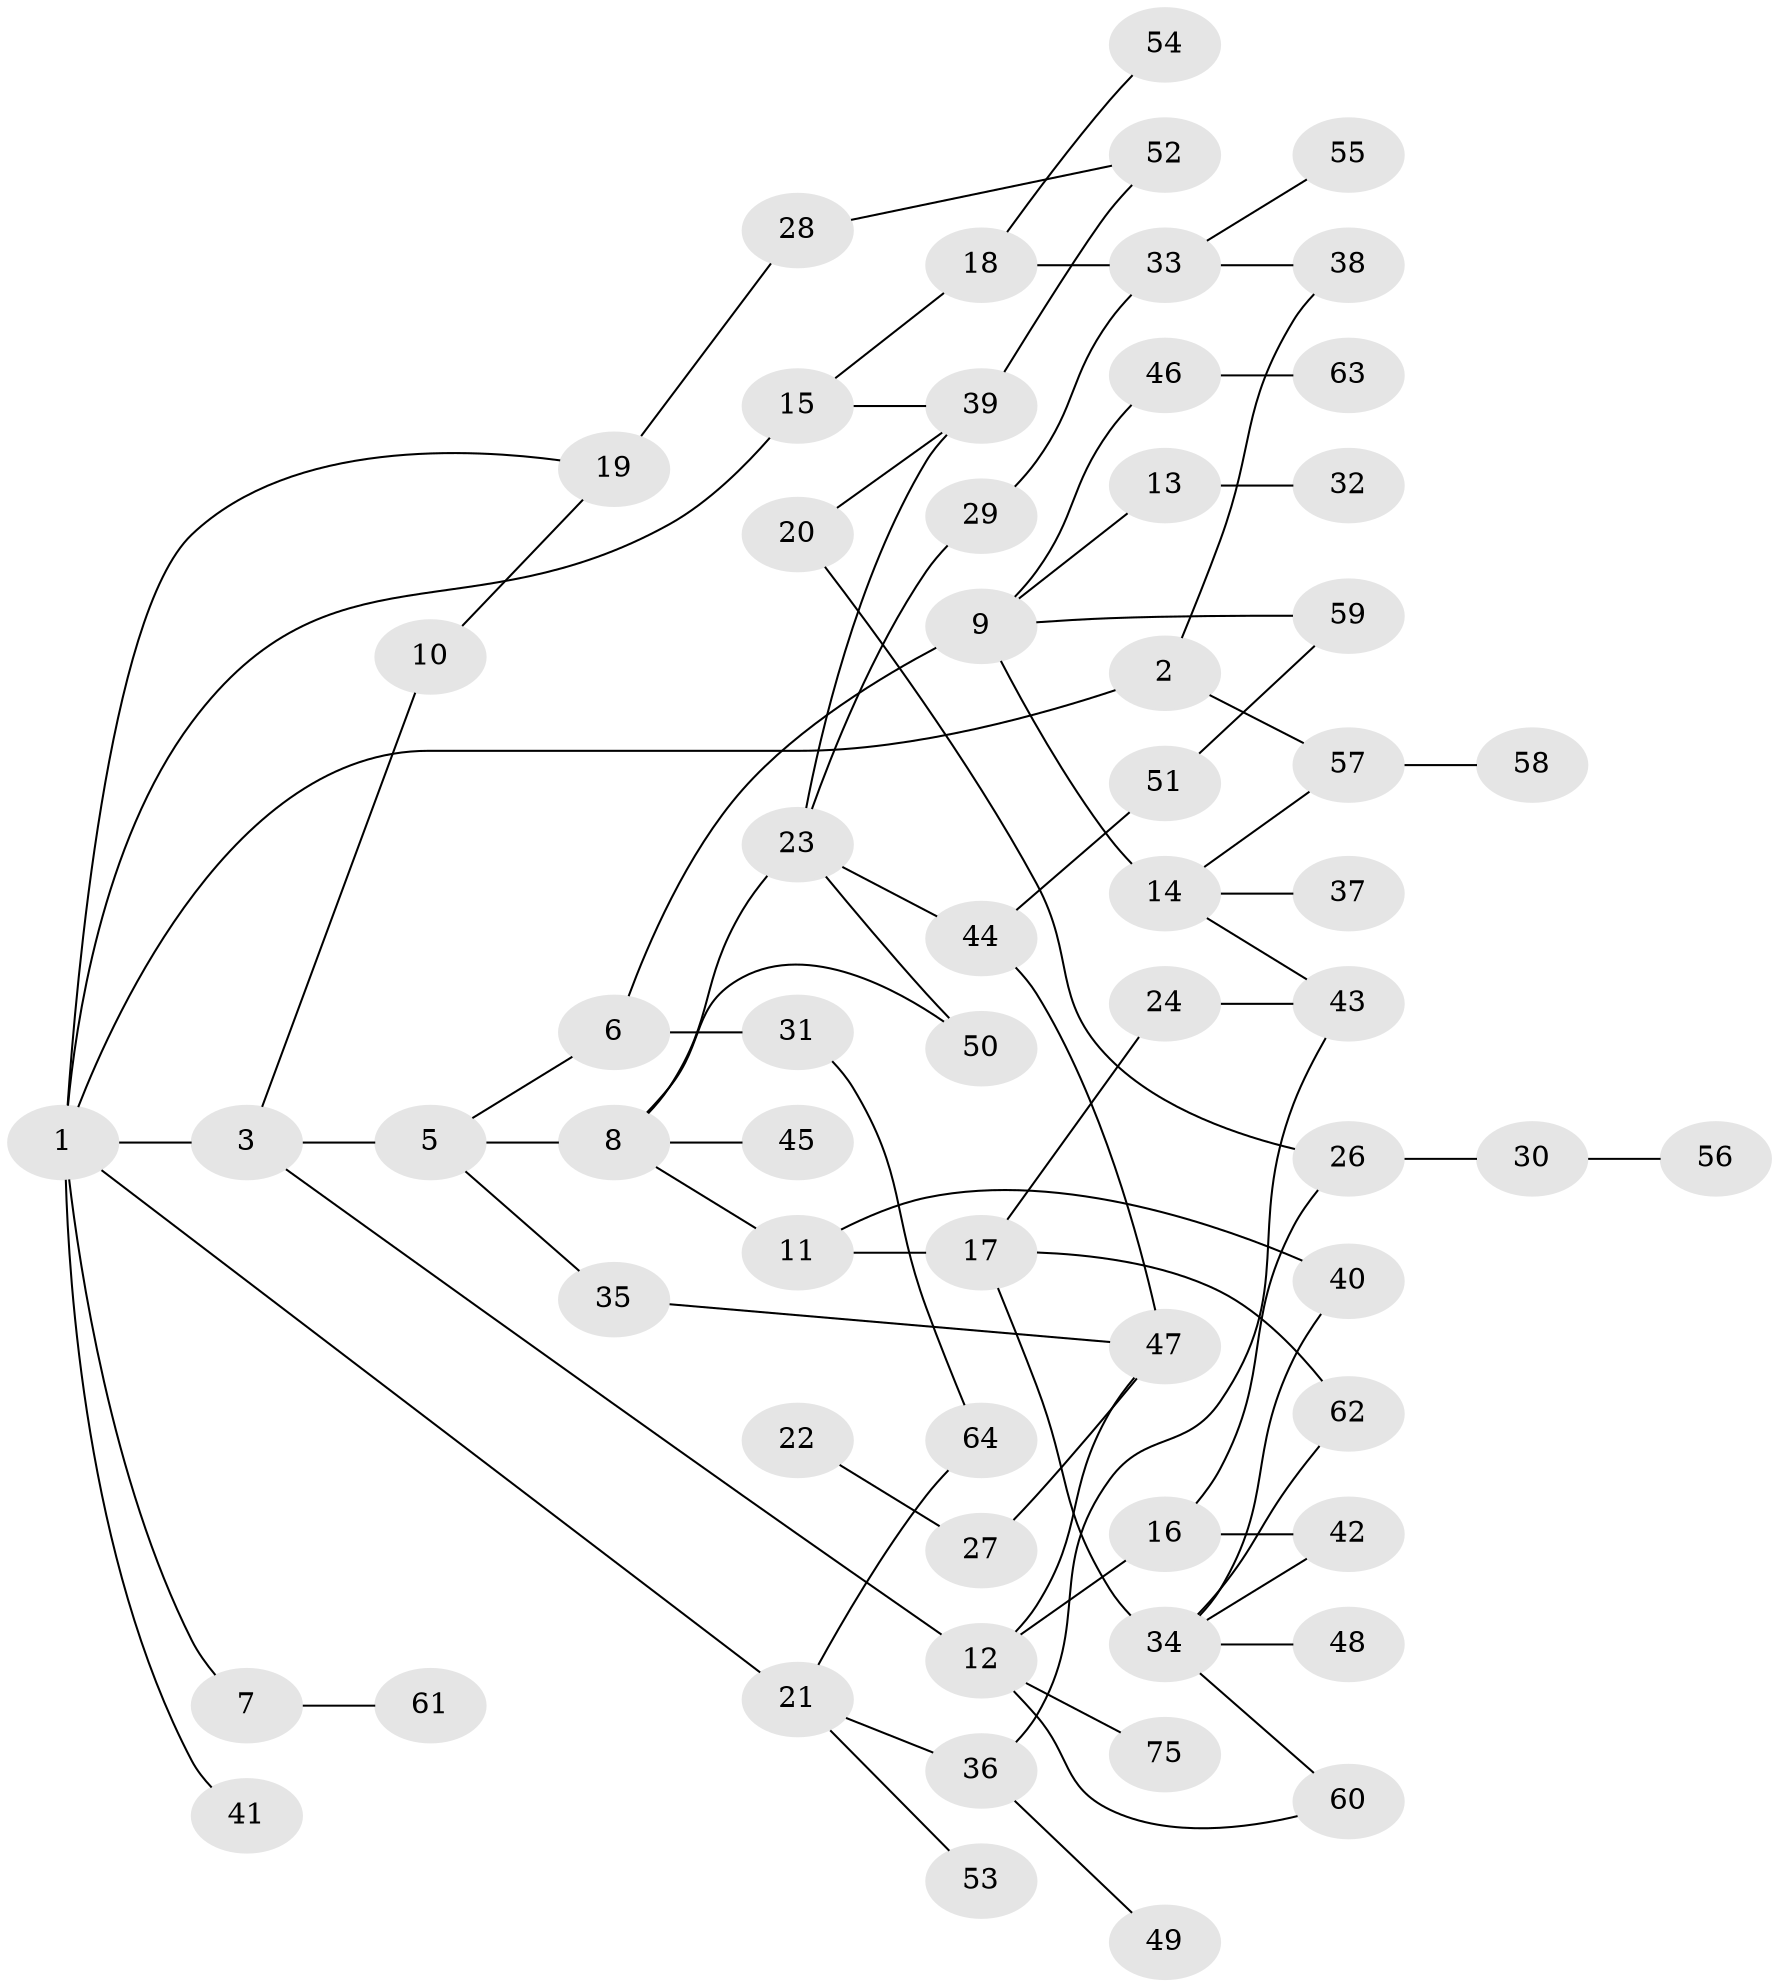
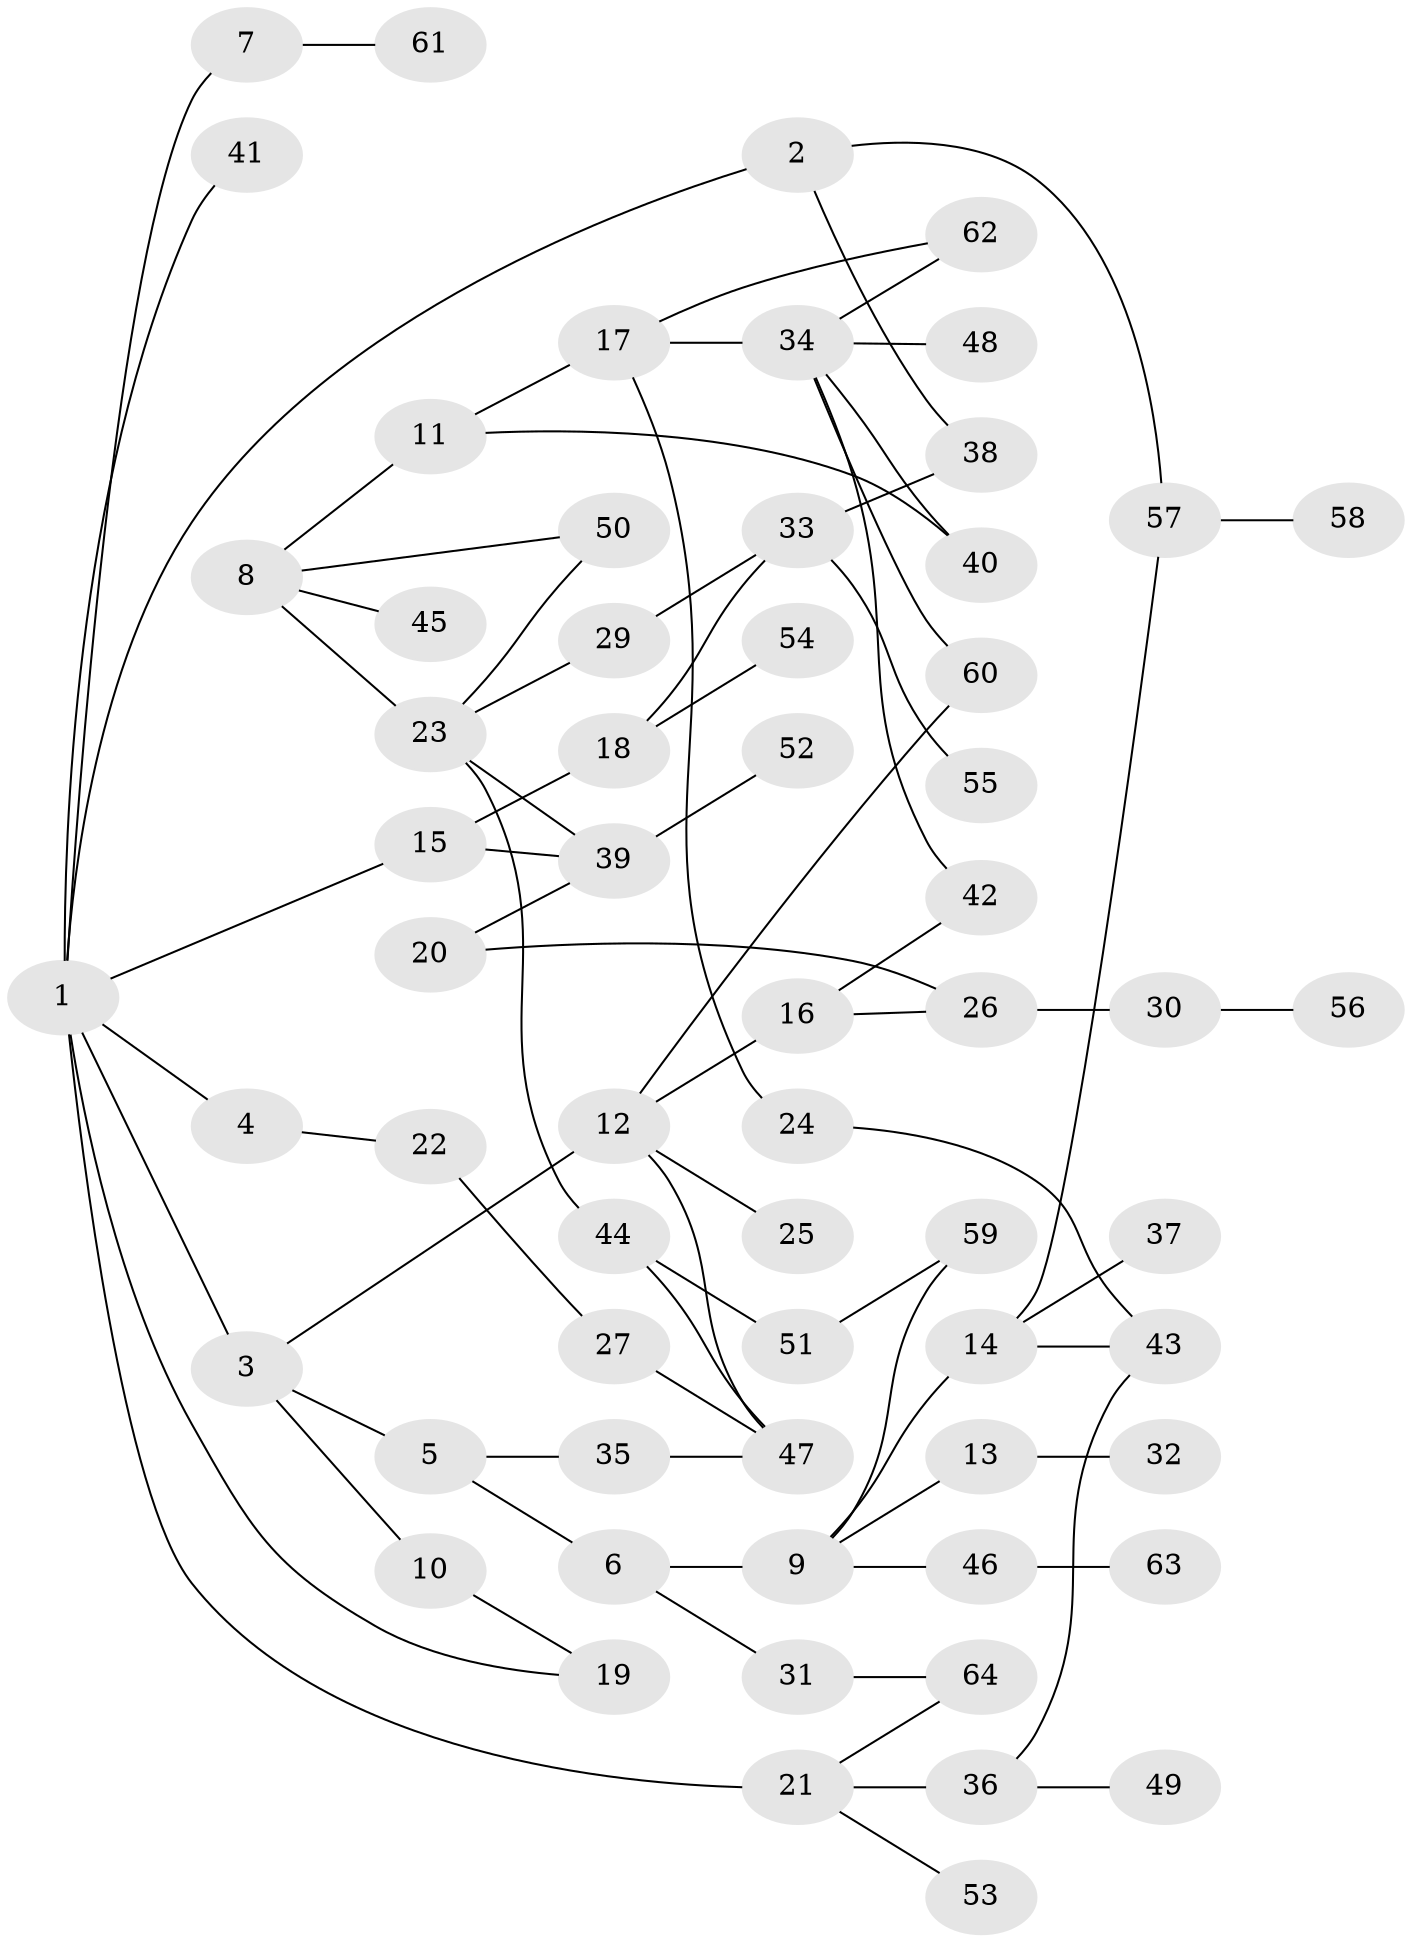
node "28": removed
node "4": added
edge "5" -- "8": removed
node "75": label "75" -> "25"
